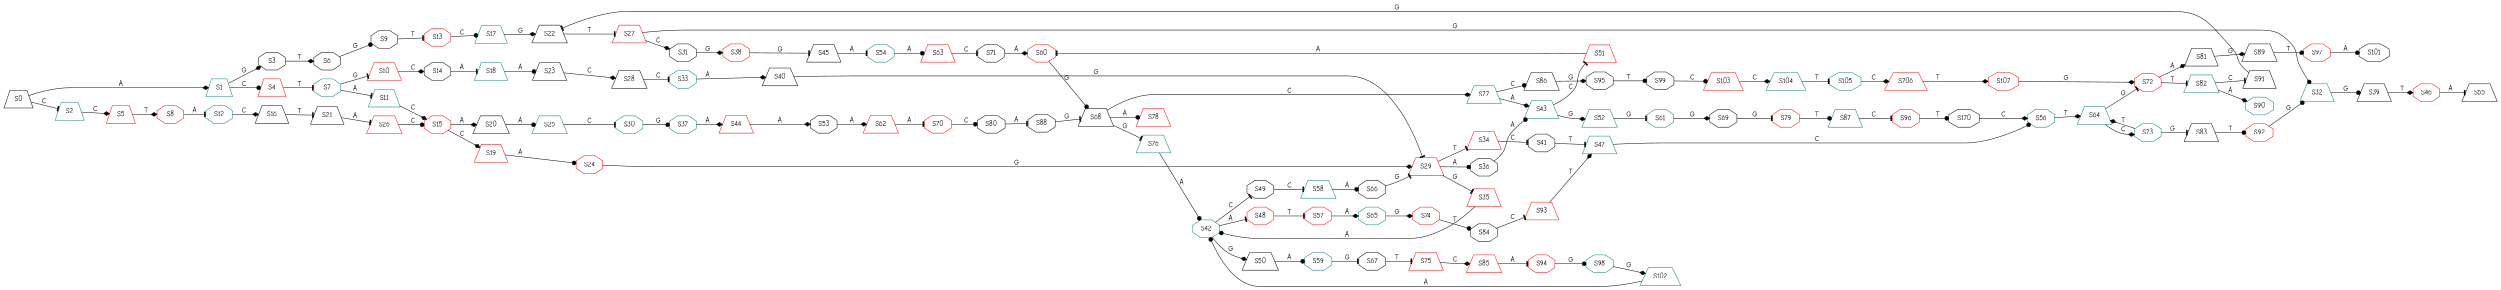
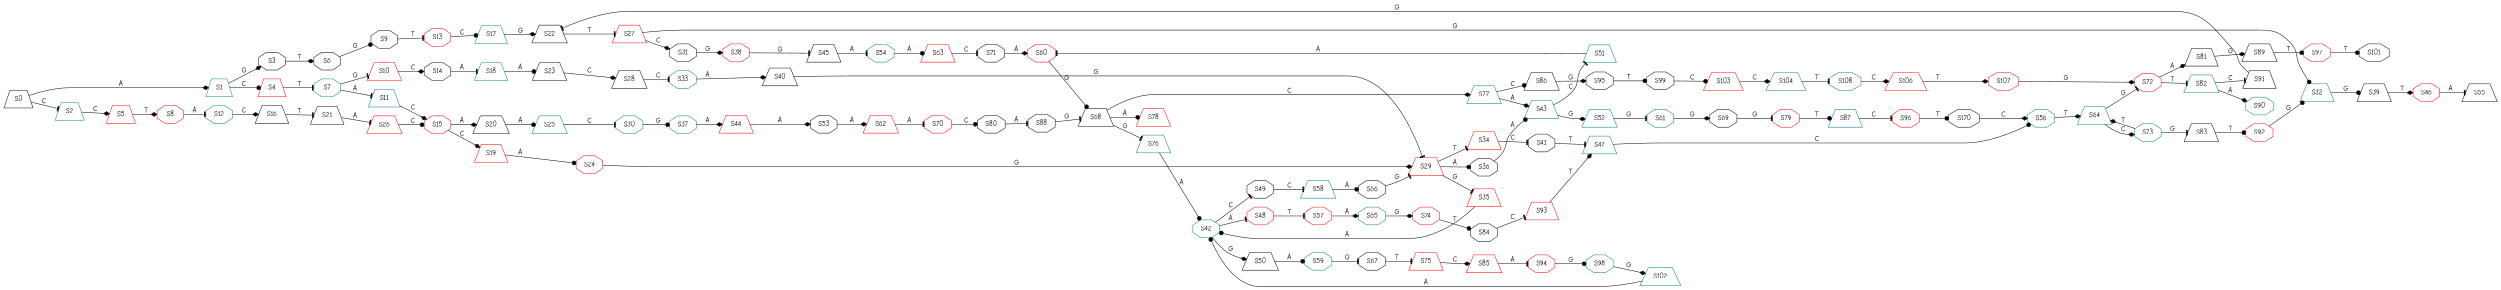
edge "S97" -> "S101": label "A" -> "T"
node "S51": color red -> teal
node "S105": label "S105" -> "S108"
node "S706": label "S706" -> "S106"
